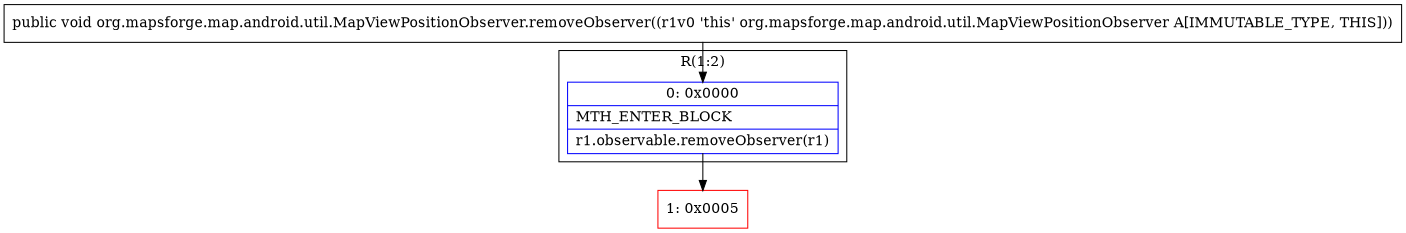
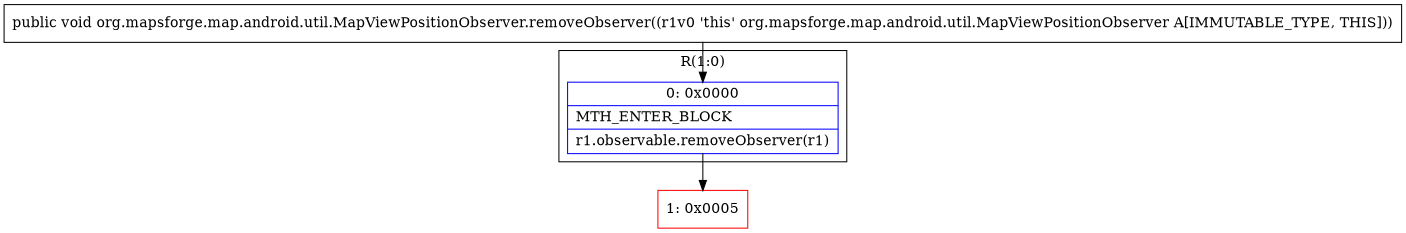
cluster "R(1:2)": label "R(1:2)" -> "R(1:0)"
